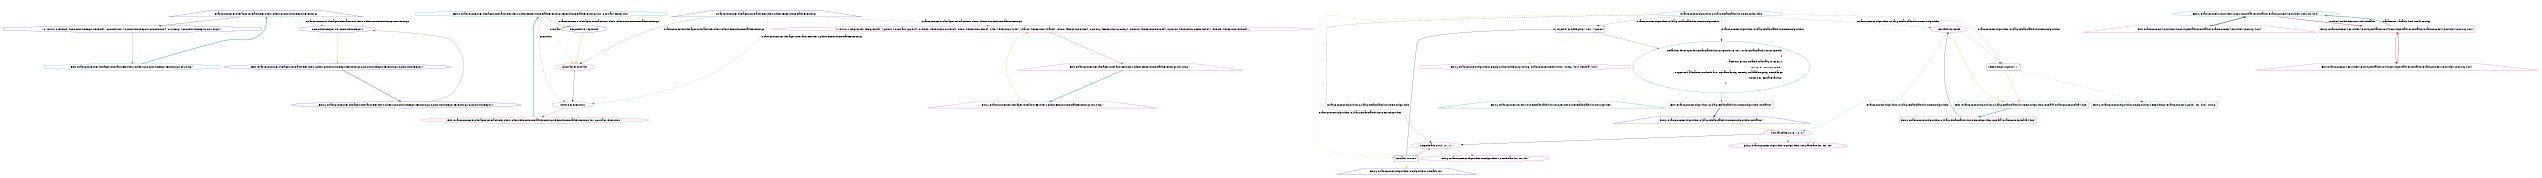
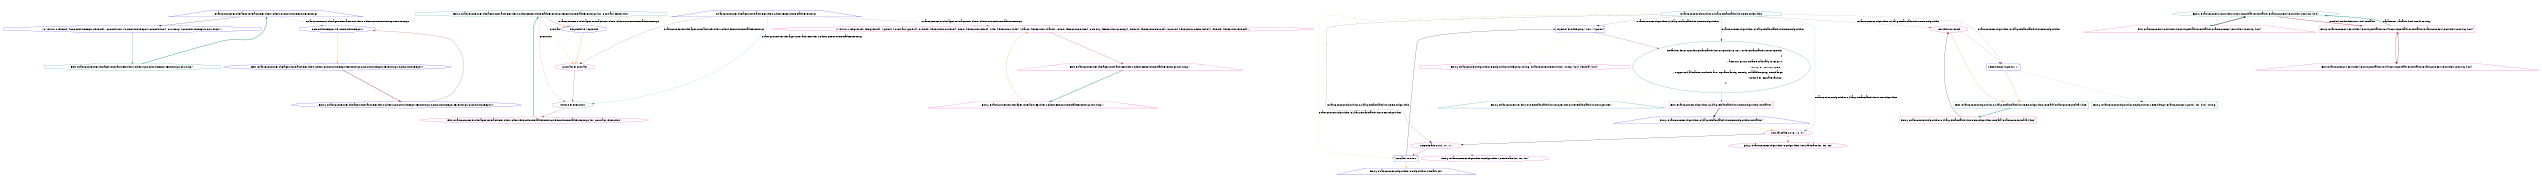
edge "Contract = contract" -> "Method = execution": color black -> brown
edge "!Portfolio.Invested" -> "SetStartDate(2013, 10, 07)": now "QuantConnect.Algorithm.CSharp.FinancialAdvisorDemoAlgorithm" -> "SetStartDate(2013, 10, 07)"
edge "SetCash(100000)" -> "SetEndDate(2013, 10, 11)": reversed
